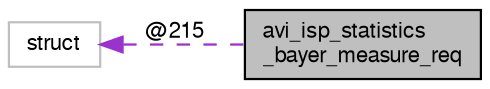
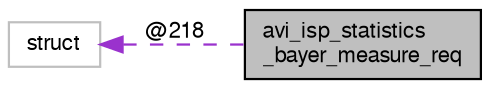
edge "avi_isp_statistics _bayer_measure_req" -> "struct": label " @215" -> " @218"
